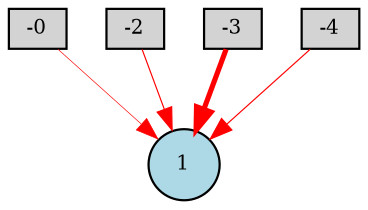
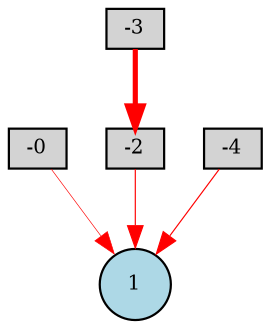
edge "-3" -> "1": now "-3" -> "-2"
